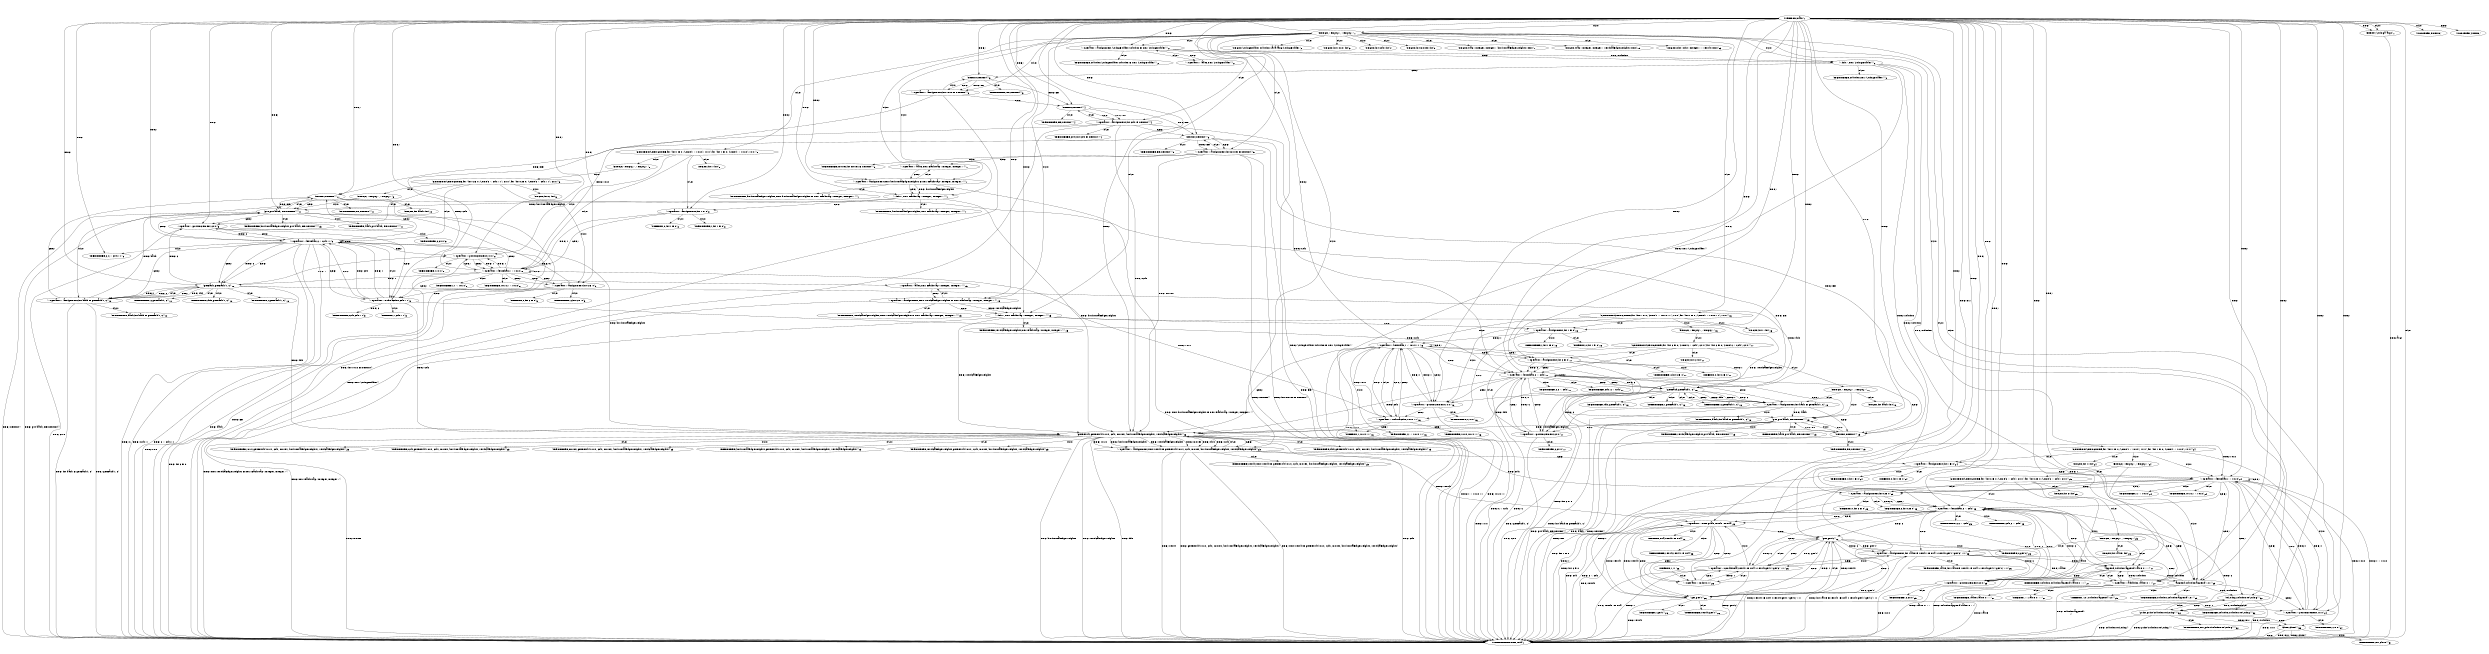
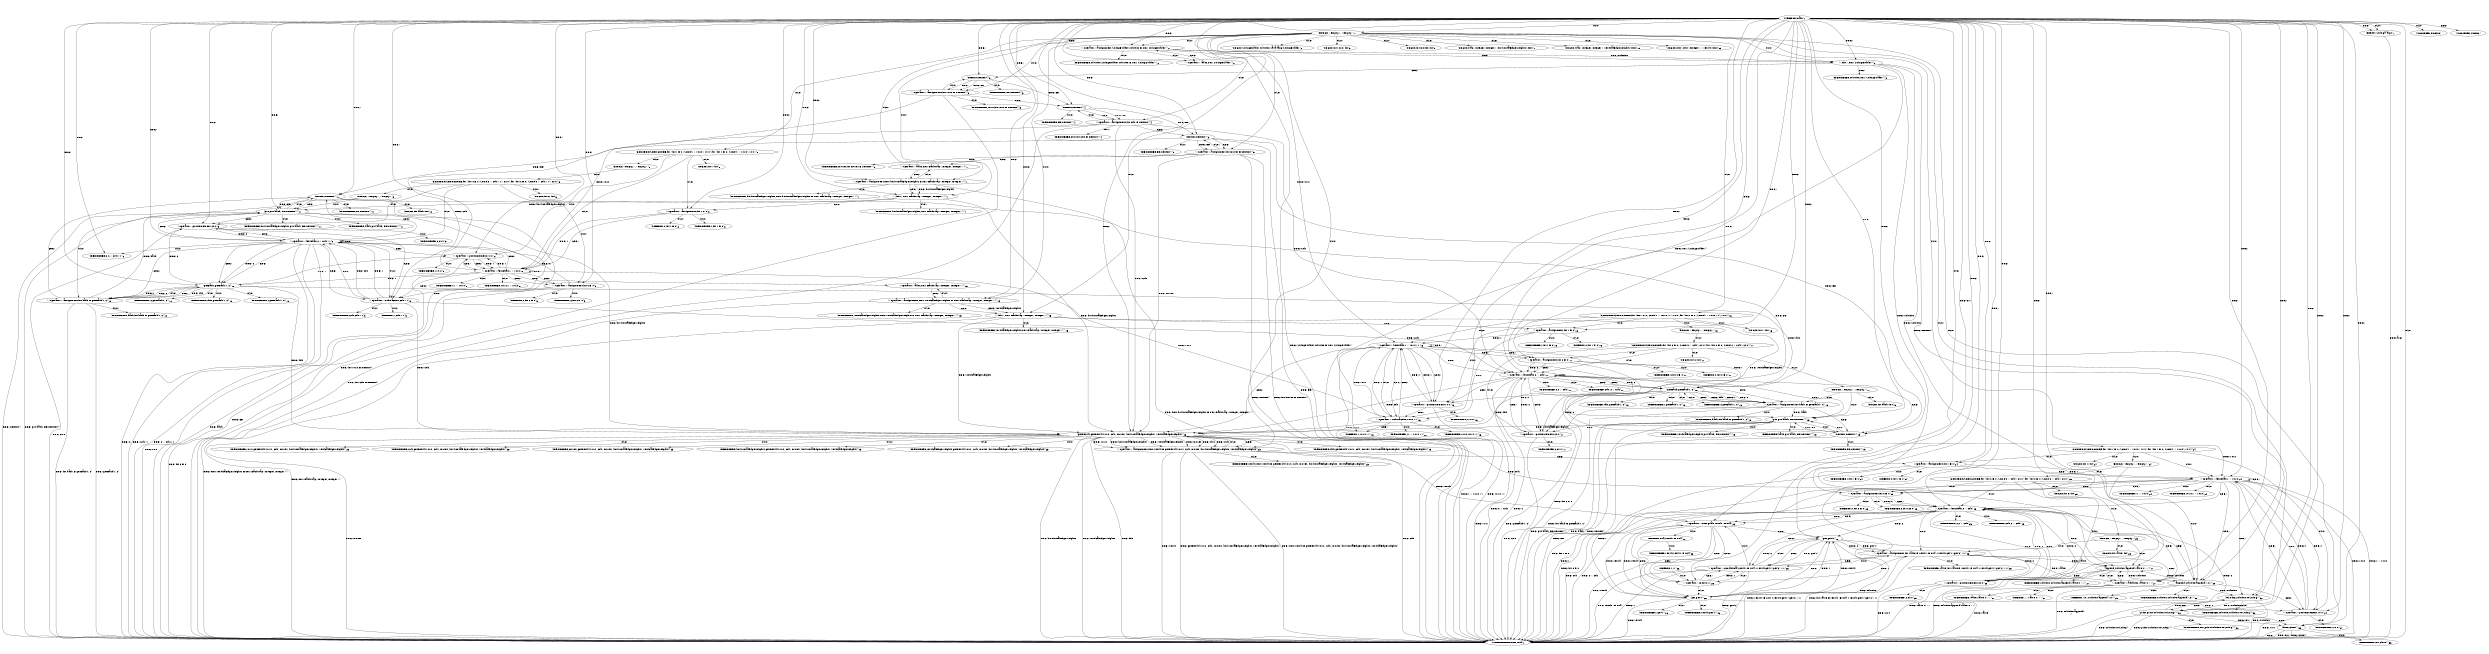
edge "(METHOD,main)" -> "(<operator>.alloc,new StringBuilder())": added, label "CFG:"
edge "(METHOD,main)" -> "(<init>,new StringBuilder())": added, label "DDG:"
node "(LOCAL,int cols: int)": removed
edge "(METHOD,main)" -> "(toString,solution.toString())": added, label "DDG:"
edge "(<init>,new StringBuilder())" -> "(IDENTIFIER,solution,new StringBuilder())": label "AST: " -> "CFG: "
edge "(METHOD,main)" -> "(close,close())": added, label "DDG:"
node "(IDENTIFIER,rows,int rows = nextInt())": added
edge "(<operator>.assignment,int cols = nextInt())" -> "(IDENTIFIER,cols,int cols = nextInt())": label "AST: " -> "ANY: "
edge "(METHOD,main)" -> "(<operator>.lessThan,r < rows - 1)": label "DDG: " -> "DDG: c++"
node "(IDENTIFIER,horizontalEdgeWeights,put(hash, FR.nextInt()))": text "15" -> "11"
edge "(METHOD,main)" -> "(<operator>.subtraction,rows - 1)": added, label "DDG:"
edge "(METHOD,main)" -> "(<operator>.notEquals,result != null)": label "DDG: " -> "AST: "
edge "(<operator>.subtraction,cols - 1)" -> "(IDENTIFIER,cols,cols - 1)": label "DDG: c" -> "AST: "
edge "(<init>,new StringBuilder())" -> "(toString,solution.toString())": label "DDG: solution" -> "DDG: nextInt()"
edge "(<operator>.assignment,int cols = nextInt())" -> "(METHOD_RETURN,void)": label "DDG: new StringBuilder()" -> "DDG: int cols = nextInt()"
edge "(<operator>.lessThan,r < rows - 1)" -> "(IDENTIFIER,r,r < rows - 1)": now "(<operator>.subtraction,rows - 1)" -> "(IDENTIFIER,r,r < rows - 1)"
edge "(<operator>.subtraction,rows - 1)" -> "(IDENTIFIER,rows,rows - 1)": label "CFG: " -> "AST: "
node "(IDENTIFIER,r,r < rows - 1)": text "16" -> "86"
edge "(<operator>.notEquals,result != null)" -> "(IDENTIFIER,result,result != null)": now "(LITERAL,null,result != null)" -> "(IDENTIFIER,result,result != null)"
node "(IDENTIFIER,c,get(c))": removed
edge "(<operator>.notEquals,result != null)" -> "(METHOD_RETURN,void)": now "(LITERAL,null,result != null)" -> "(METHOD_RETURN,void)"
edge "(get,get(c))" -> "(METHOD_RETURN,void)": label "DDG: get(r)" -> "DDG: solution"
edge "(get,get(c))" -> "(get,get(r))": now "(<operator>.minus,-1)" -> "(get,get(r))"
edge "(print,print(solution.toString()))" -> "(toString,solution.toString())": label "AST: " -> "DDG: FR"
node "(IDENTIFIER,result,get(r))": text "26" -> "46"
node "(IDENTIFIER,PW,close())": text "31" -> "33"
